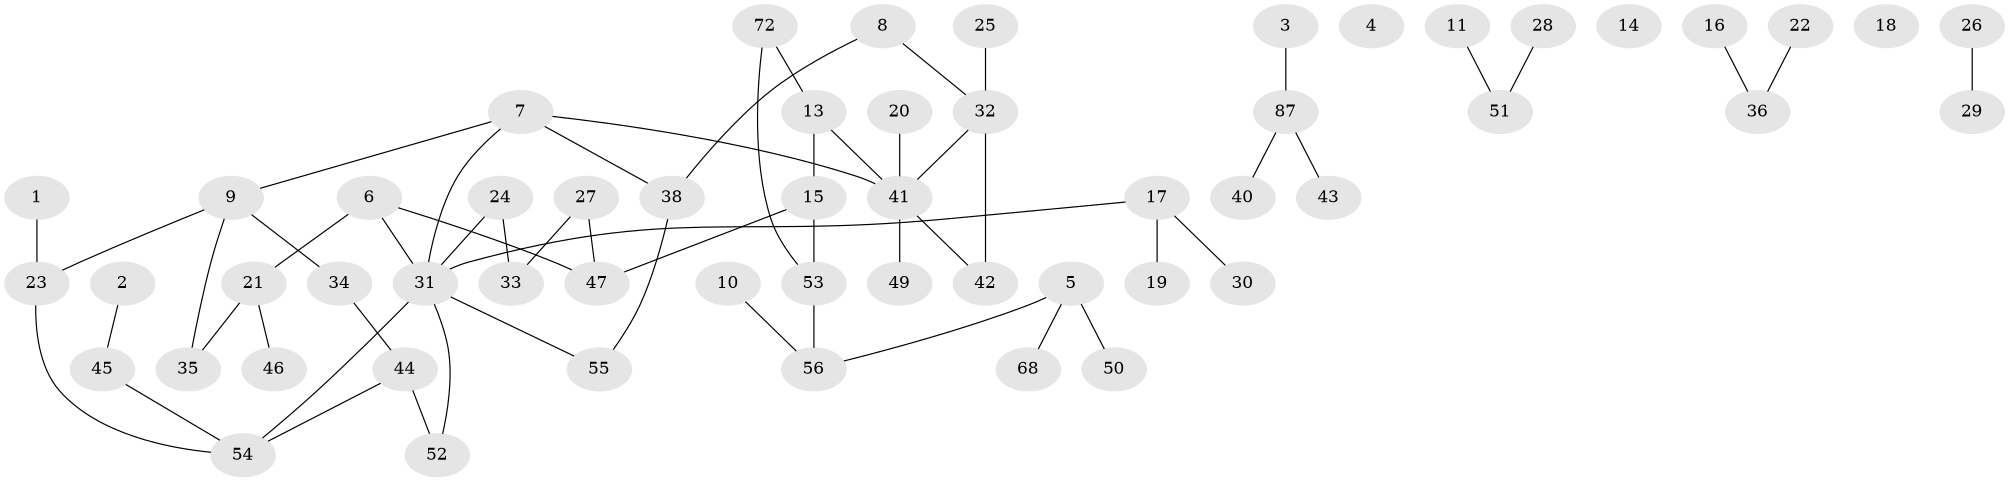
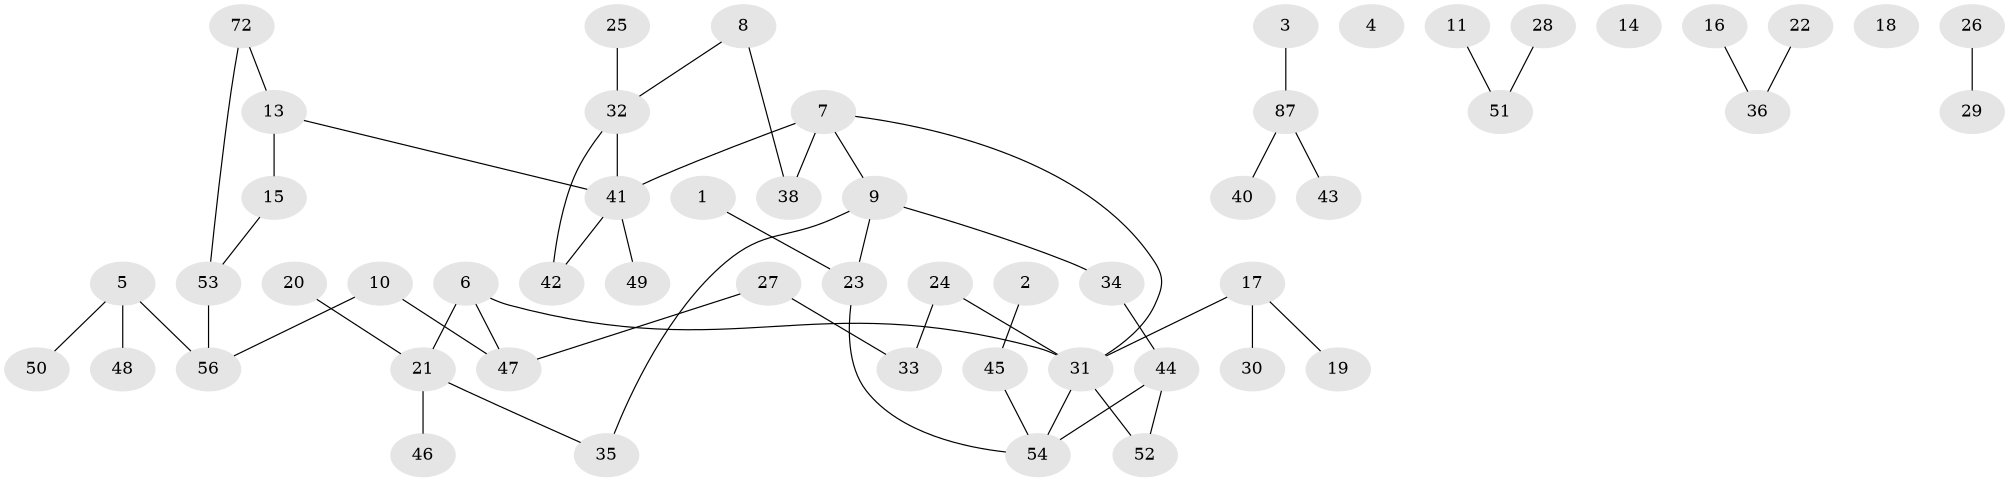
edge "20" -- "41": now "20" -- "21"
edge "15" -- "47": now "10" -- "47"
node "55": removed
node "68": label "68" -> "48"
